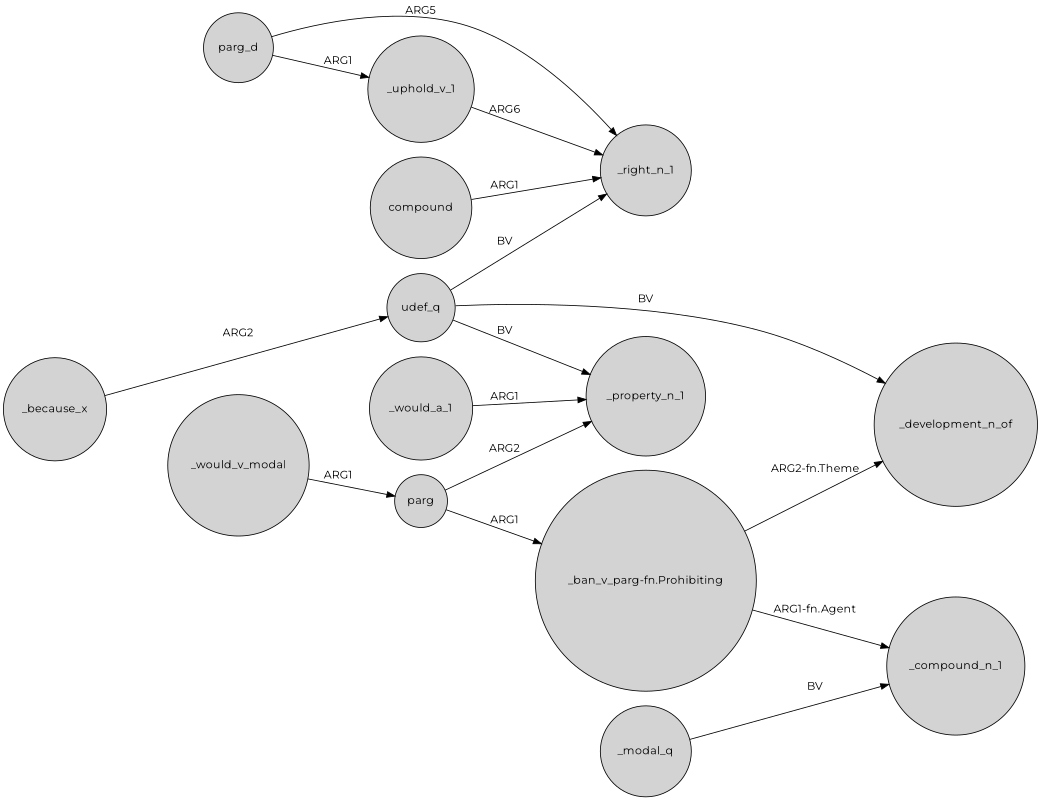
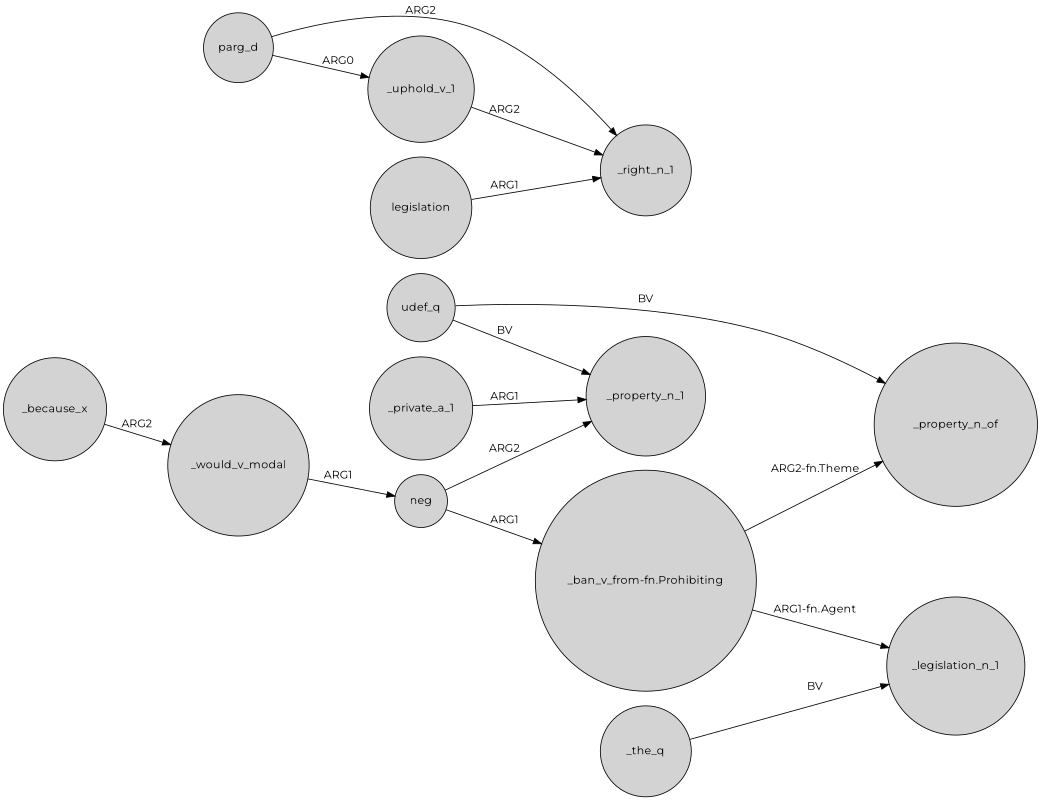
edge "parg_d" -> "_right_n_1": label "ARG5" -> "ARG2"
edge "parg_d" -> "_uphold_v_1": label "ARG1" -> "ARG0"
edge "_uphold_v_1" -> "_right_n_1": label "ARG6" -> "ARG2"
node "compound": label "compound" -> "legislation"
edge "udef_q" -> "_right_n_1": removed, label "BV"
edge "_because_x" -> "udef_q": now "_because_x" -> "_would_v_modal"
node "_would_a_1": label "_would_a_1" -> "_private_a_1"
node "_development_n_of": label "_development_n_of" -> "_property_n_of"
node "parg": label "parg" -> "neg"
node "_ban_v_parg-fn.Prohibiting": label "_ban_v_parg-fn.Prohibiting" -> "_ban_v_from-fn.Prohibiting"
node "_compound_n_1": label "_compound_n_1" -> "_legislation_n_1"
node "_modal_q": label "_modal_q" -> "_the_q"
